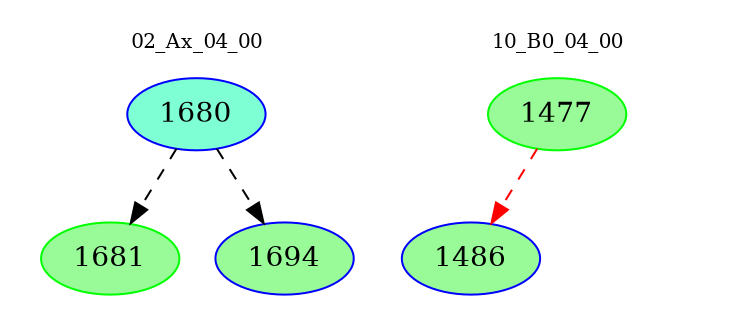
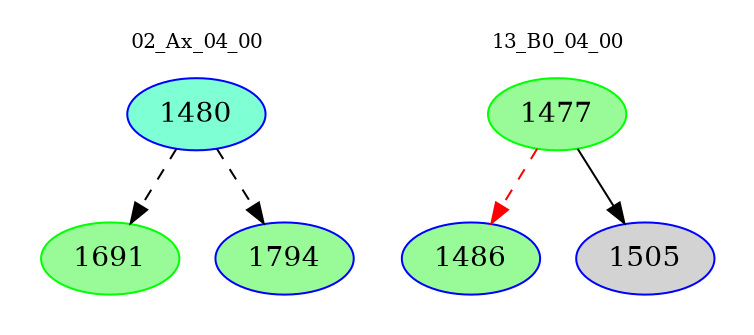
cluster "10_B0_04_00": label "10_B0_04_00" -> "13_B0_04_00"
node "1680": label "1680" -> "1480"
node "1681": label "1681" -> "1691"
node "1694": label "1694" -> "1794"
node "1505": added
